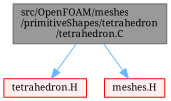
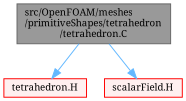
node "meshes.H": label "meshes.H" -> "scalarField.H"
